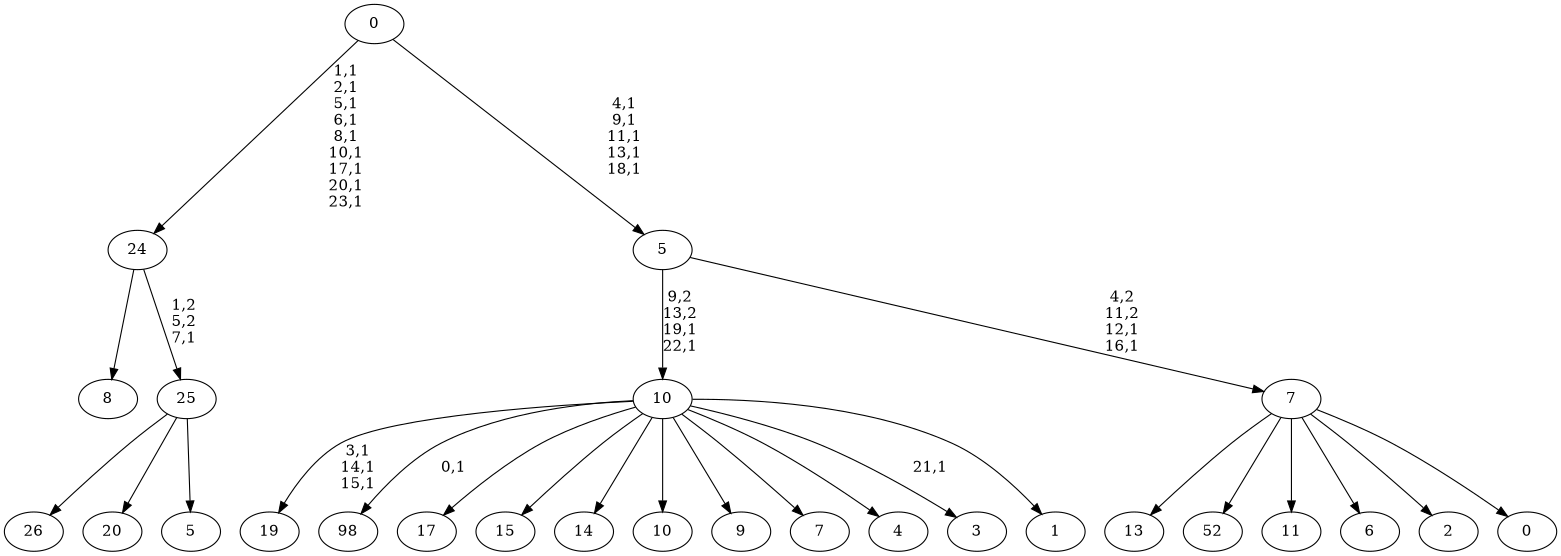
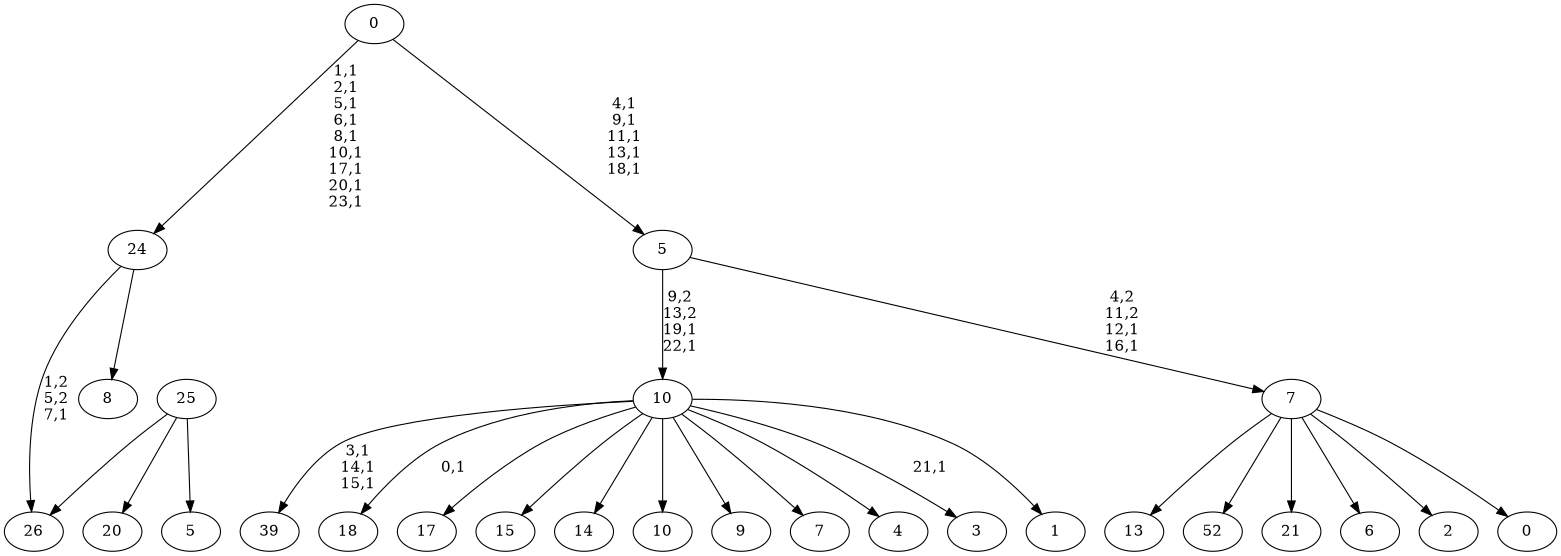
edge "24" -> "25": now "24" -> "26"
node "19": label "19" -> "39"
node "98": label "98" -> "18"
node "11": label "11" -> "21"
